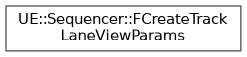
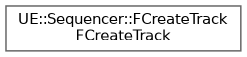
node "UE::Sequencer::FCreateTrack LaneViewParams": label "UE::Sequencer::FCreateTrack LaneViewParams" -> "UE::Sequencer::FCreateTrack FCreateTrack"
